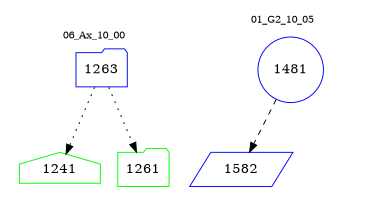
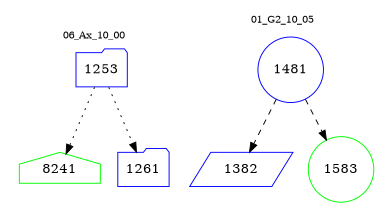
node "1263": label "1263" -> "1253"
node "1241": label "1241" -> "8241"
node "1261": color green -> blue
node "1582": label "1582" -> "1382"
node "1583": added
